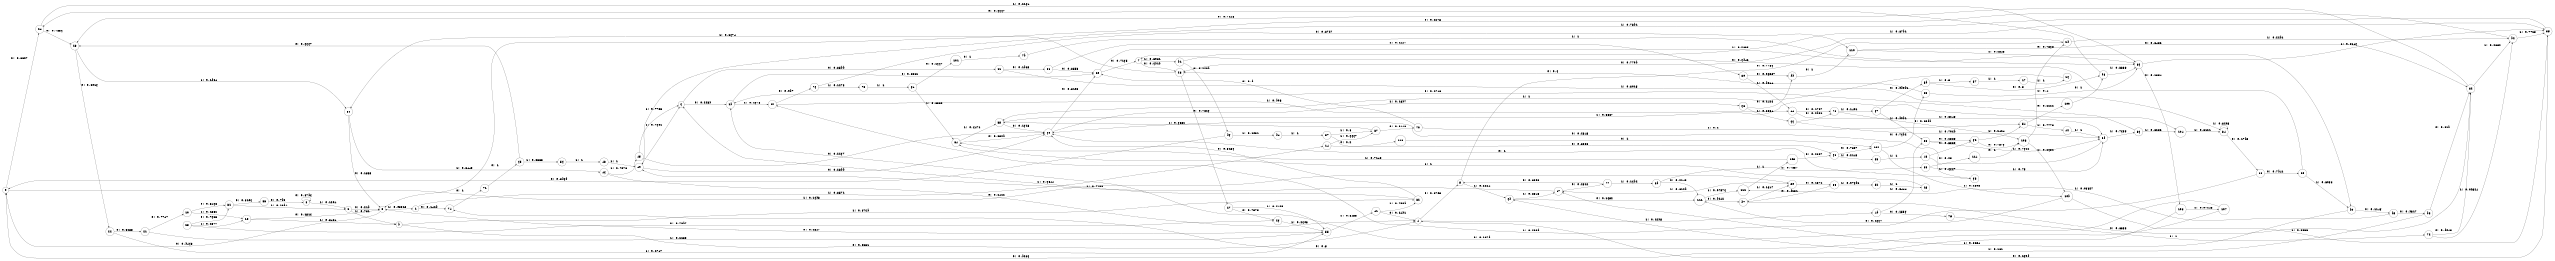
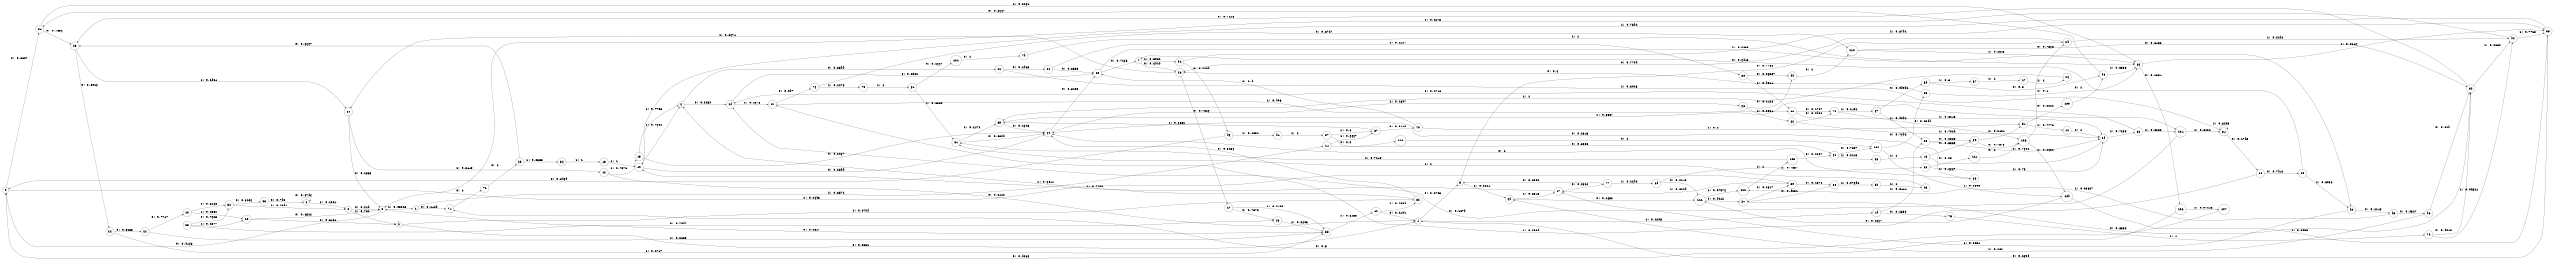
edge "107" -> "19": now "104" -> "19"
